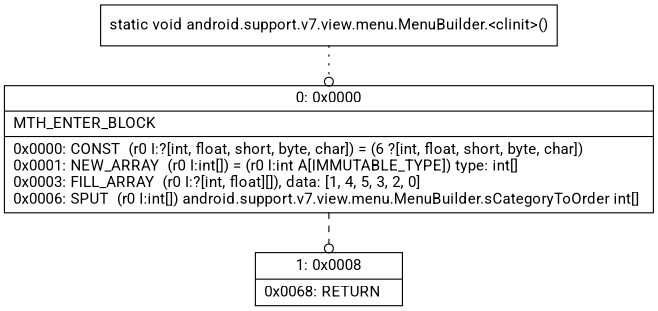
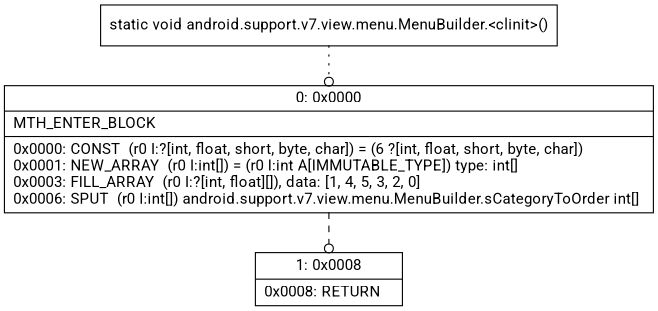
node "1: 0x0008": text "0x0068: RETURN" -> "0x0008: RETURN"
